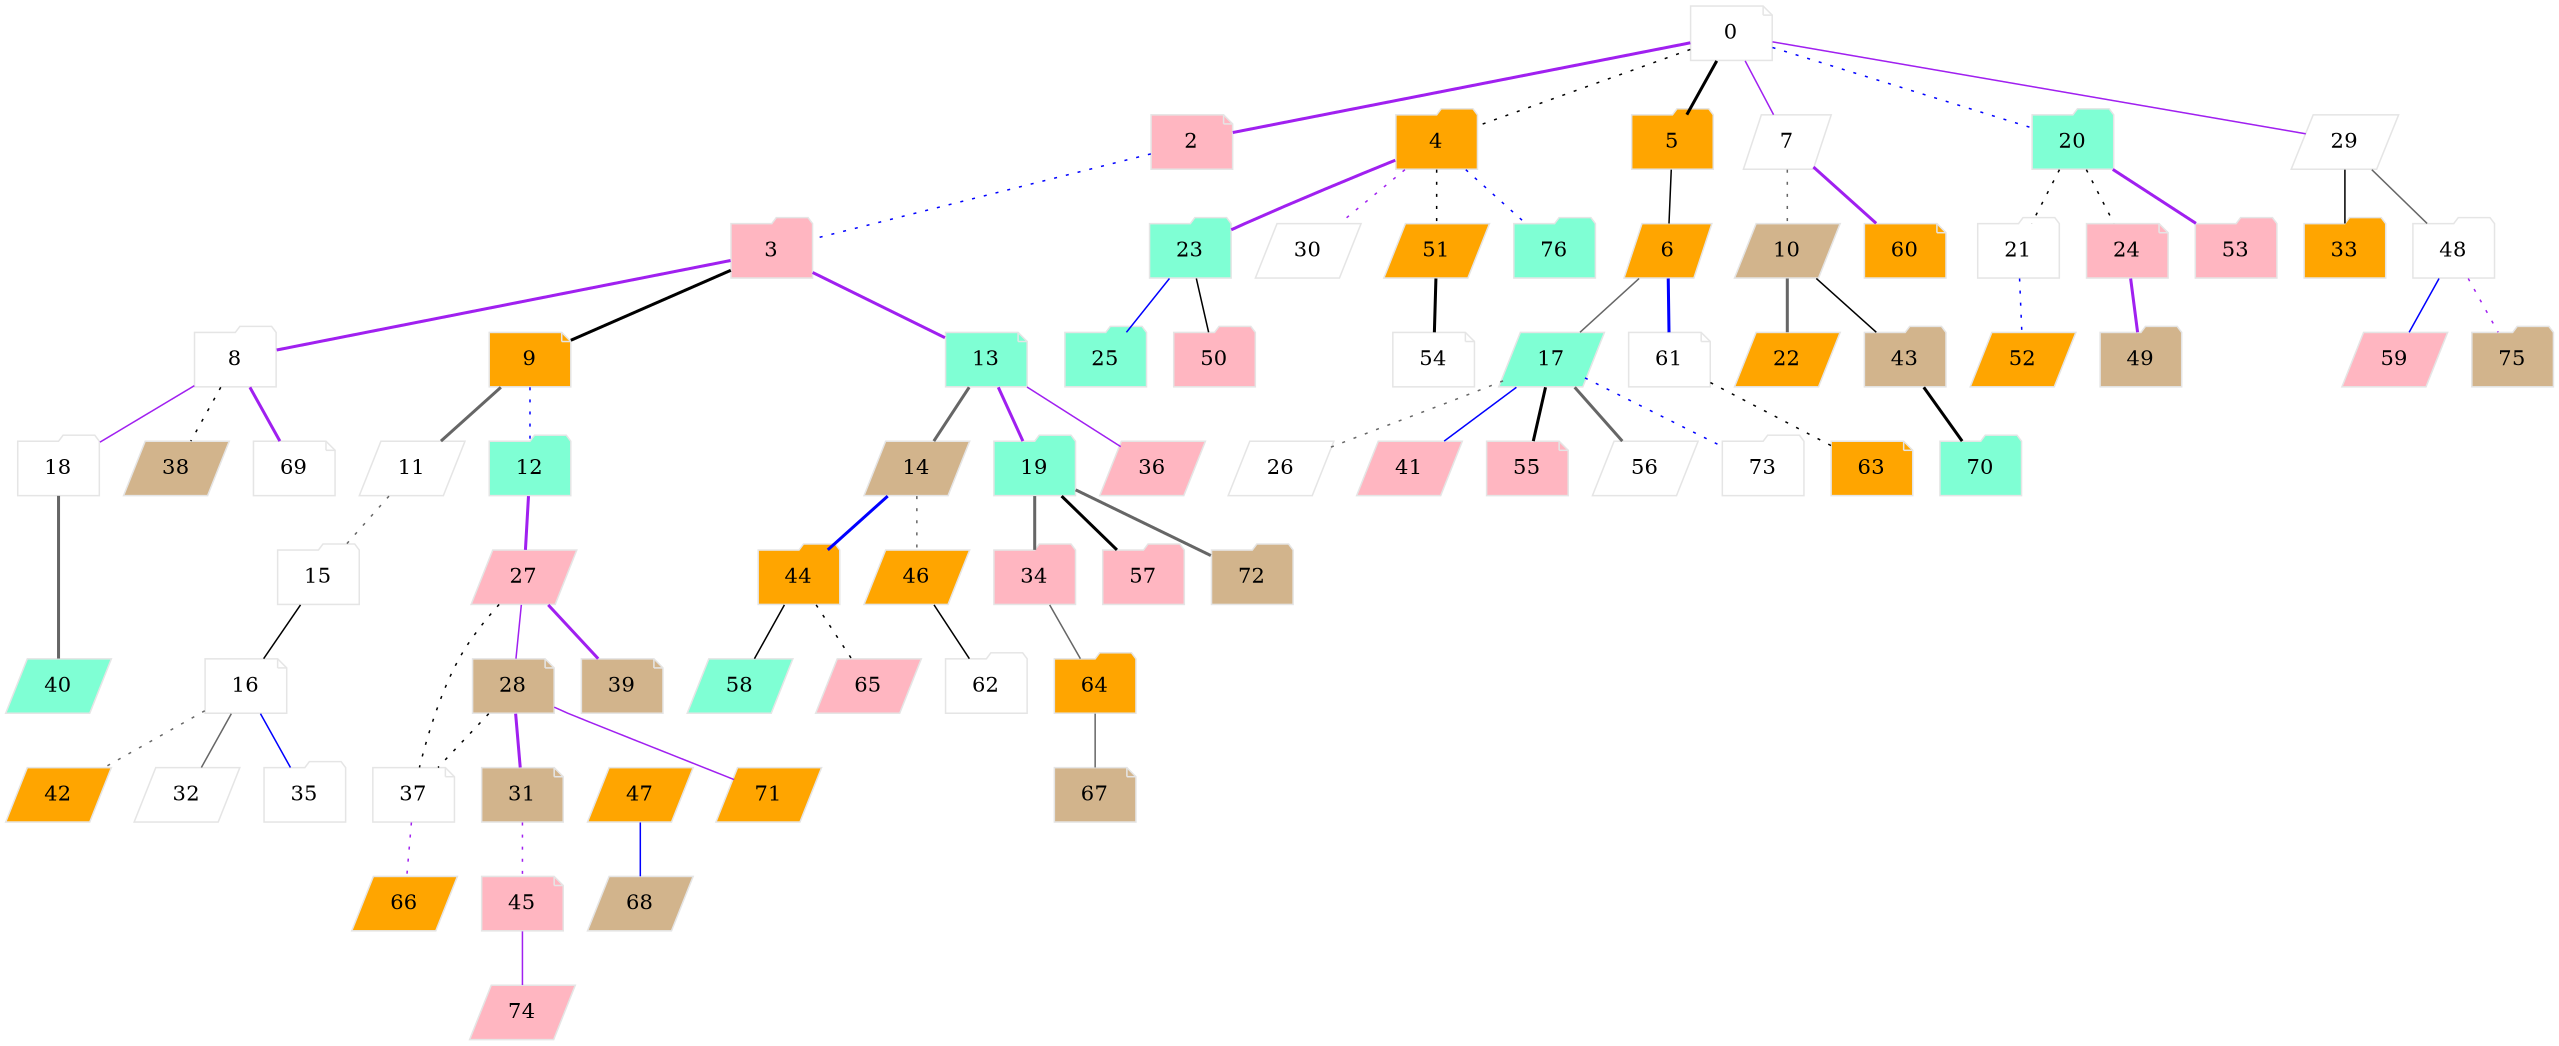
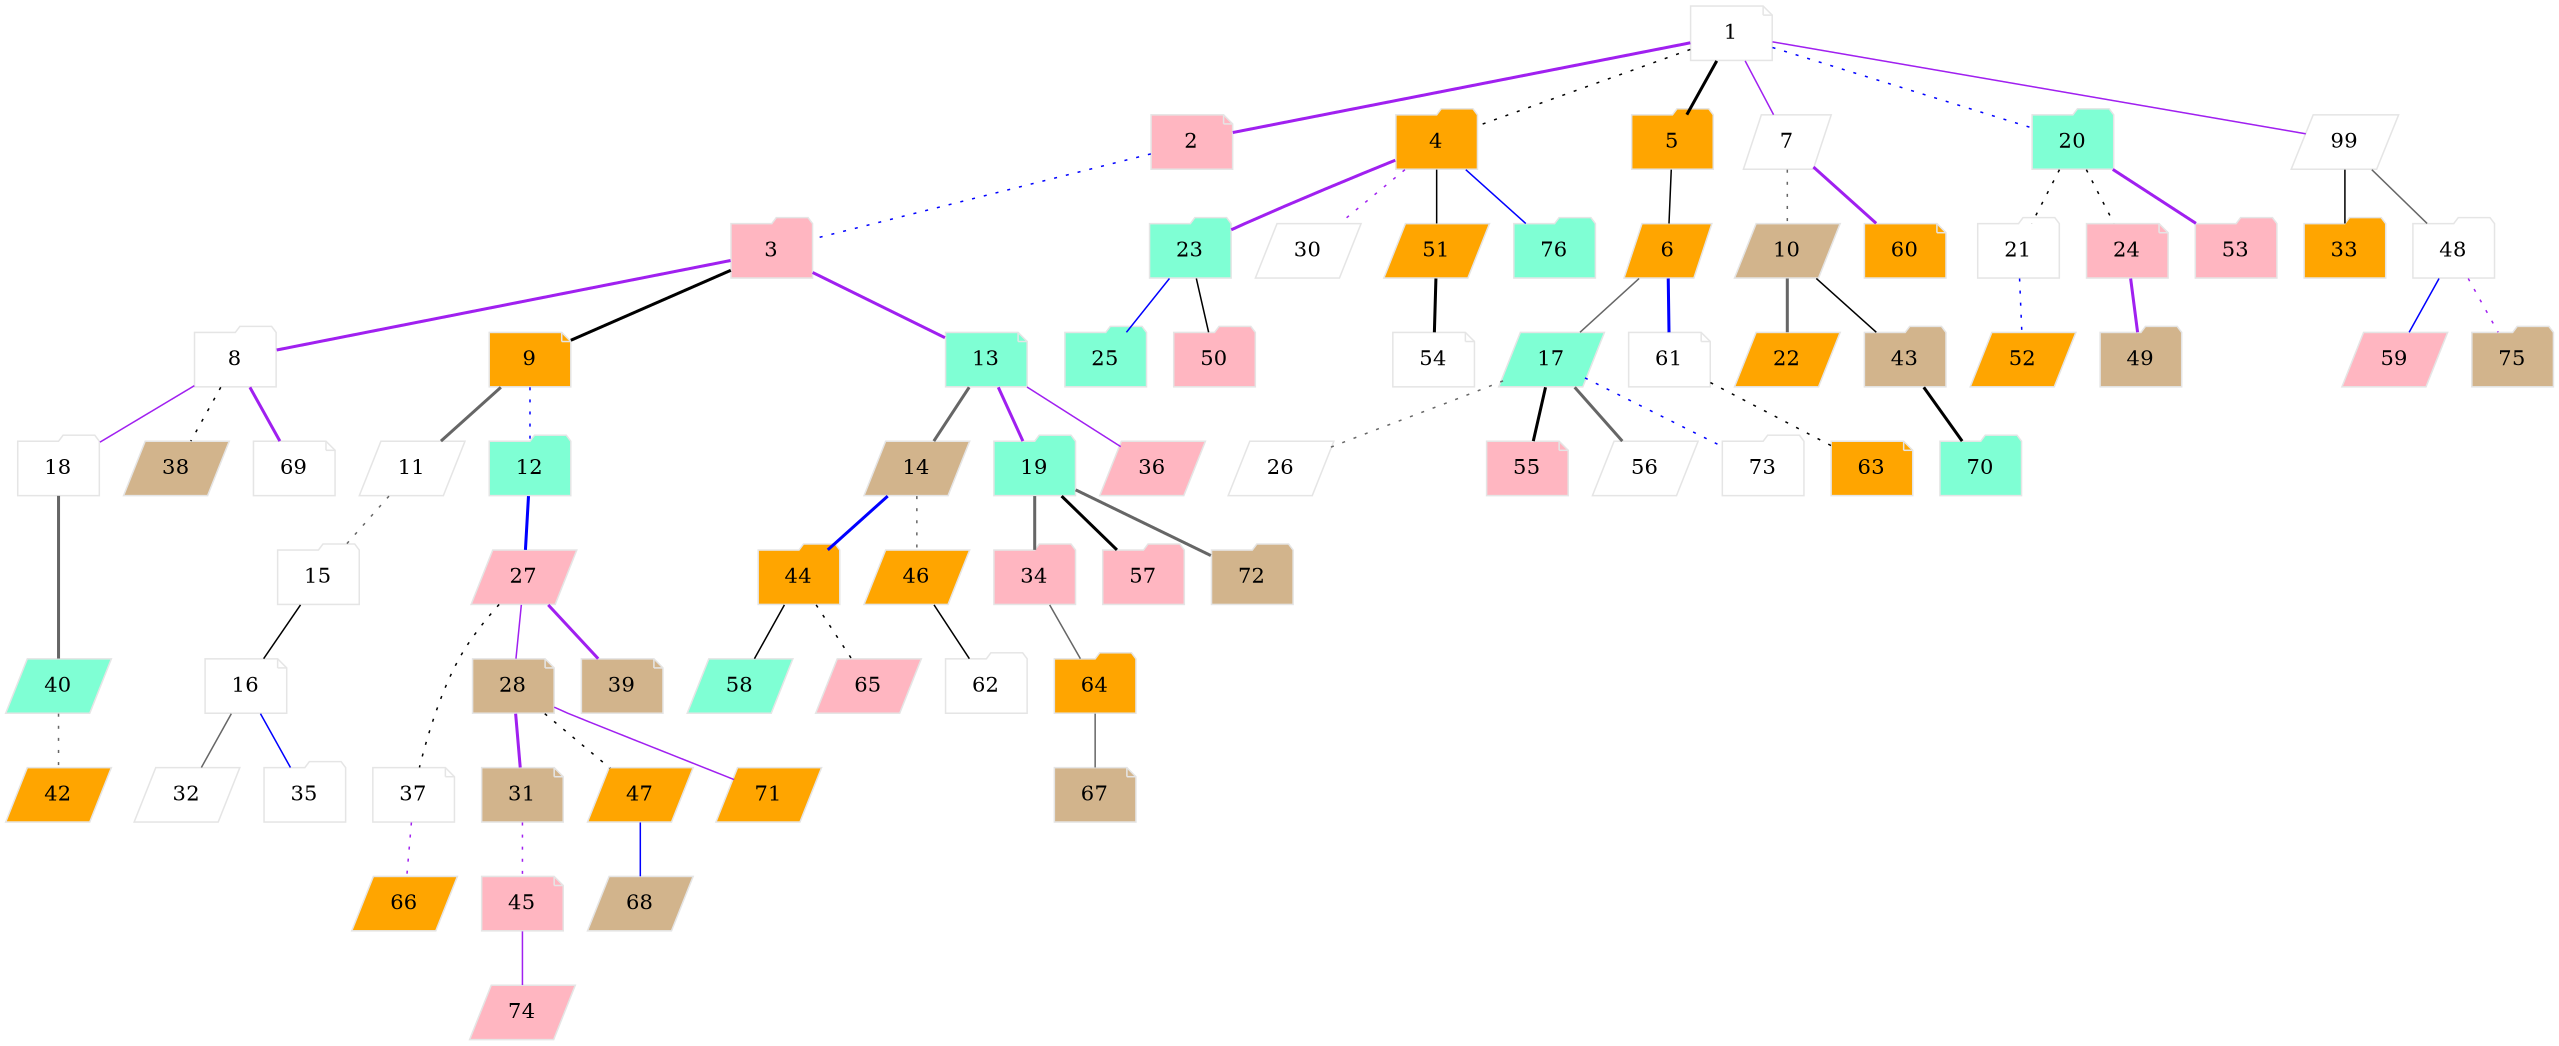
node "0": label "0" -> "1"
node "29": label "29" -> "99"
edge "4" -- "51": style dotted -> solid
edge "4" -- "76": style dotted -> solid
node "41": removed
edge "12" -- "27": color purple -> blue
edge "16" -- "42": now "40" -- "42"
edge "28" -- "37": now "28" -- "47"
